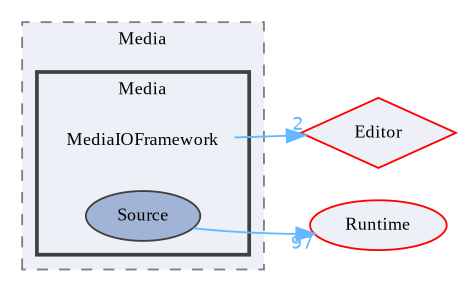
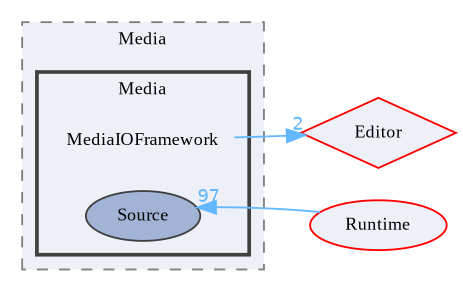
edge "Source" -> "Runtime": reversed
